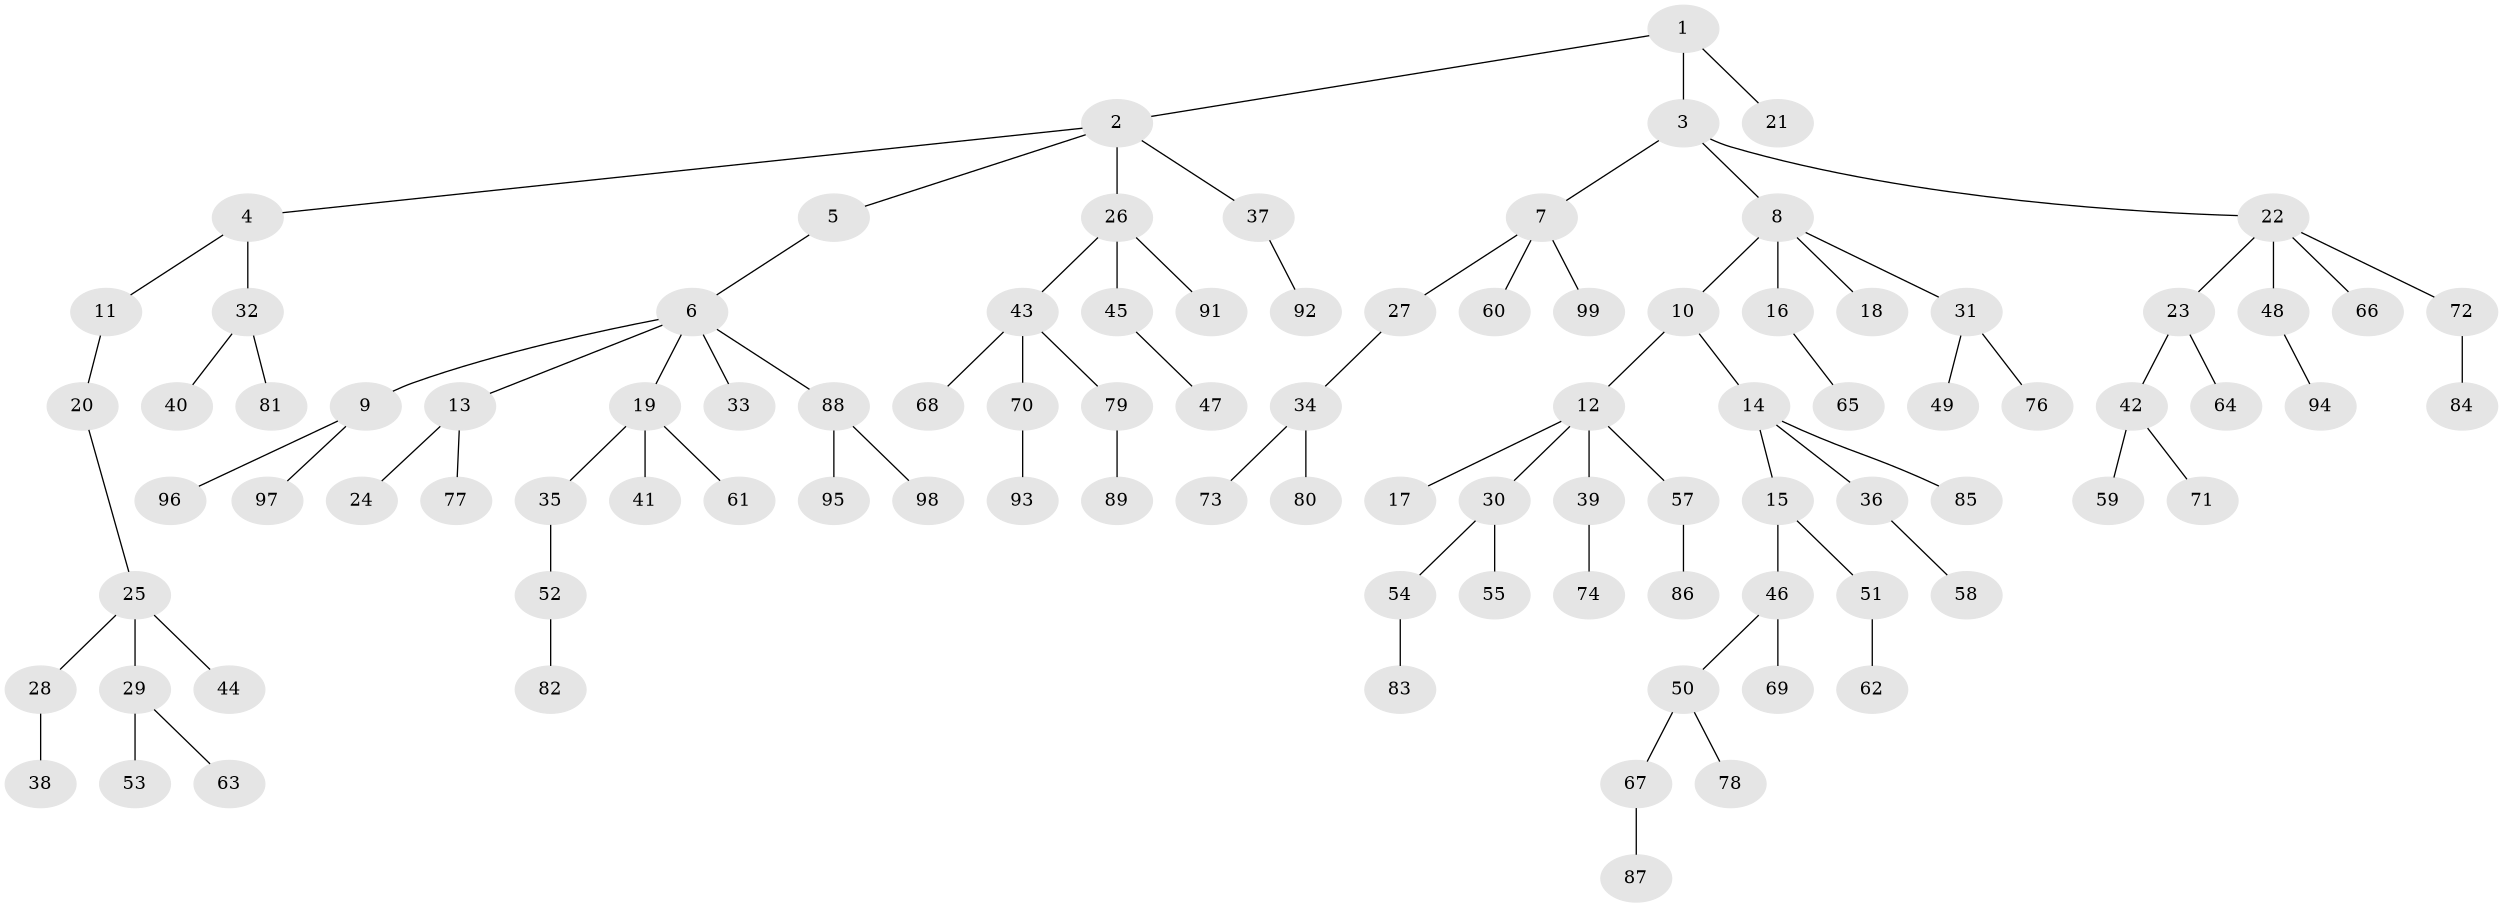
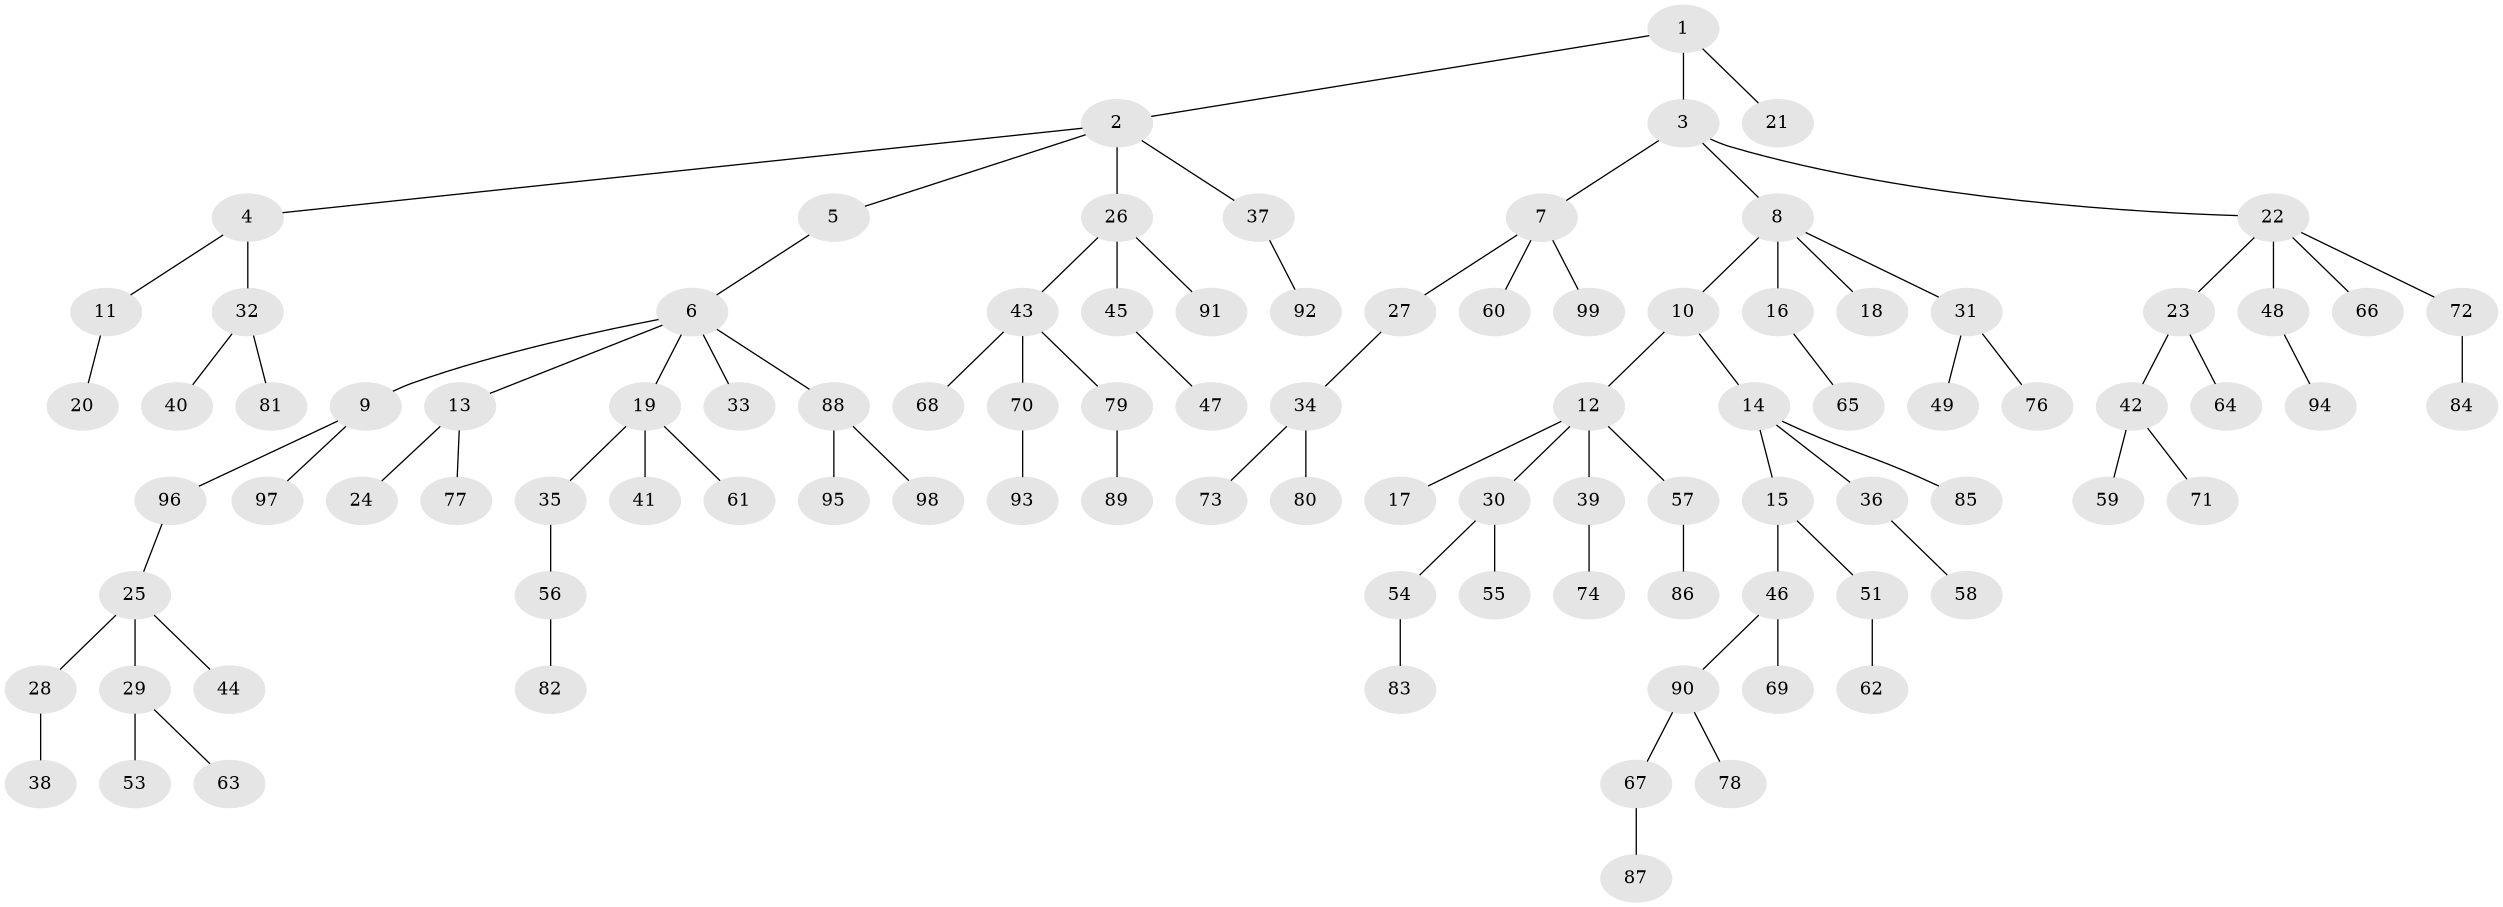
edge "20" -- "25": now "96" -- "25"
node "52": label "52" -> "56"
node "50": label "50" -> "90"
